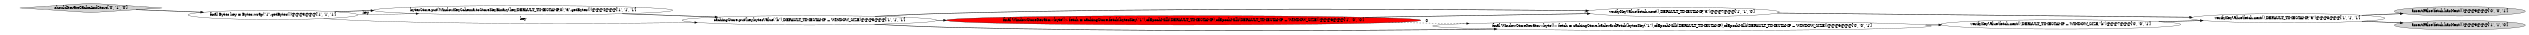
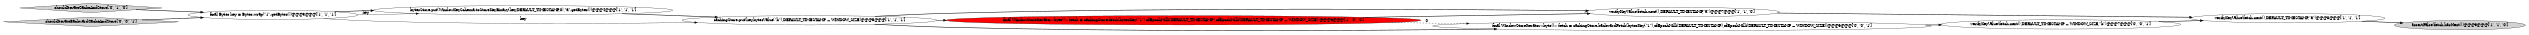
node "assertFalse(fetch.hasNext())@@@9@@@['0', '0', '1']": removed
node "shouldIterateBackwardCacheAndStore['0', '0', '1']": added
